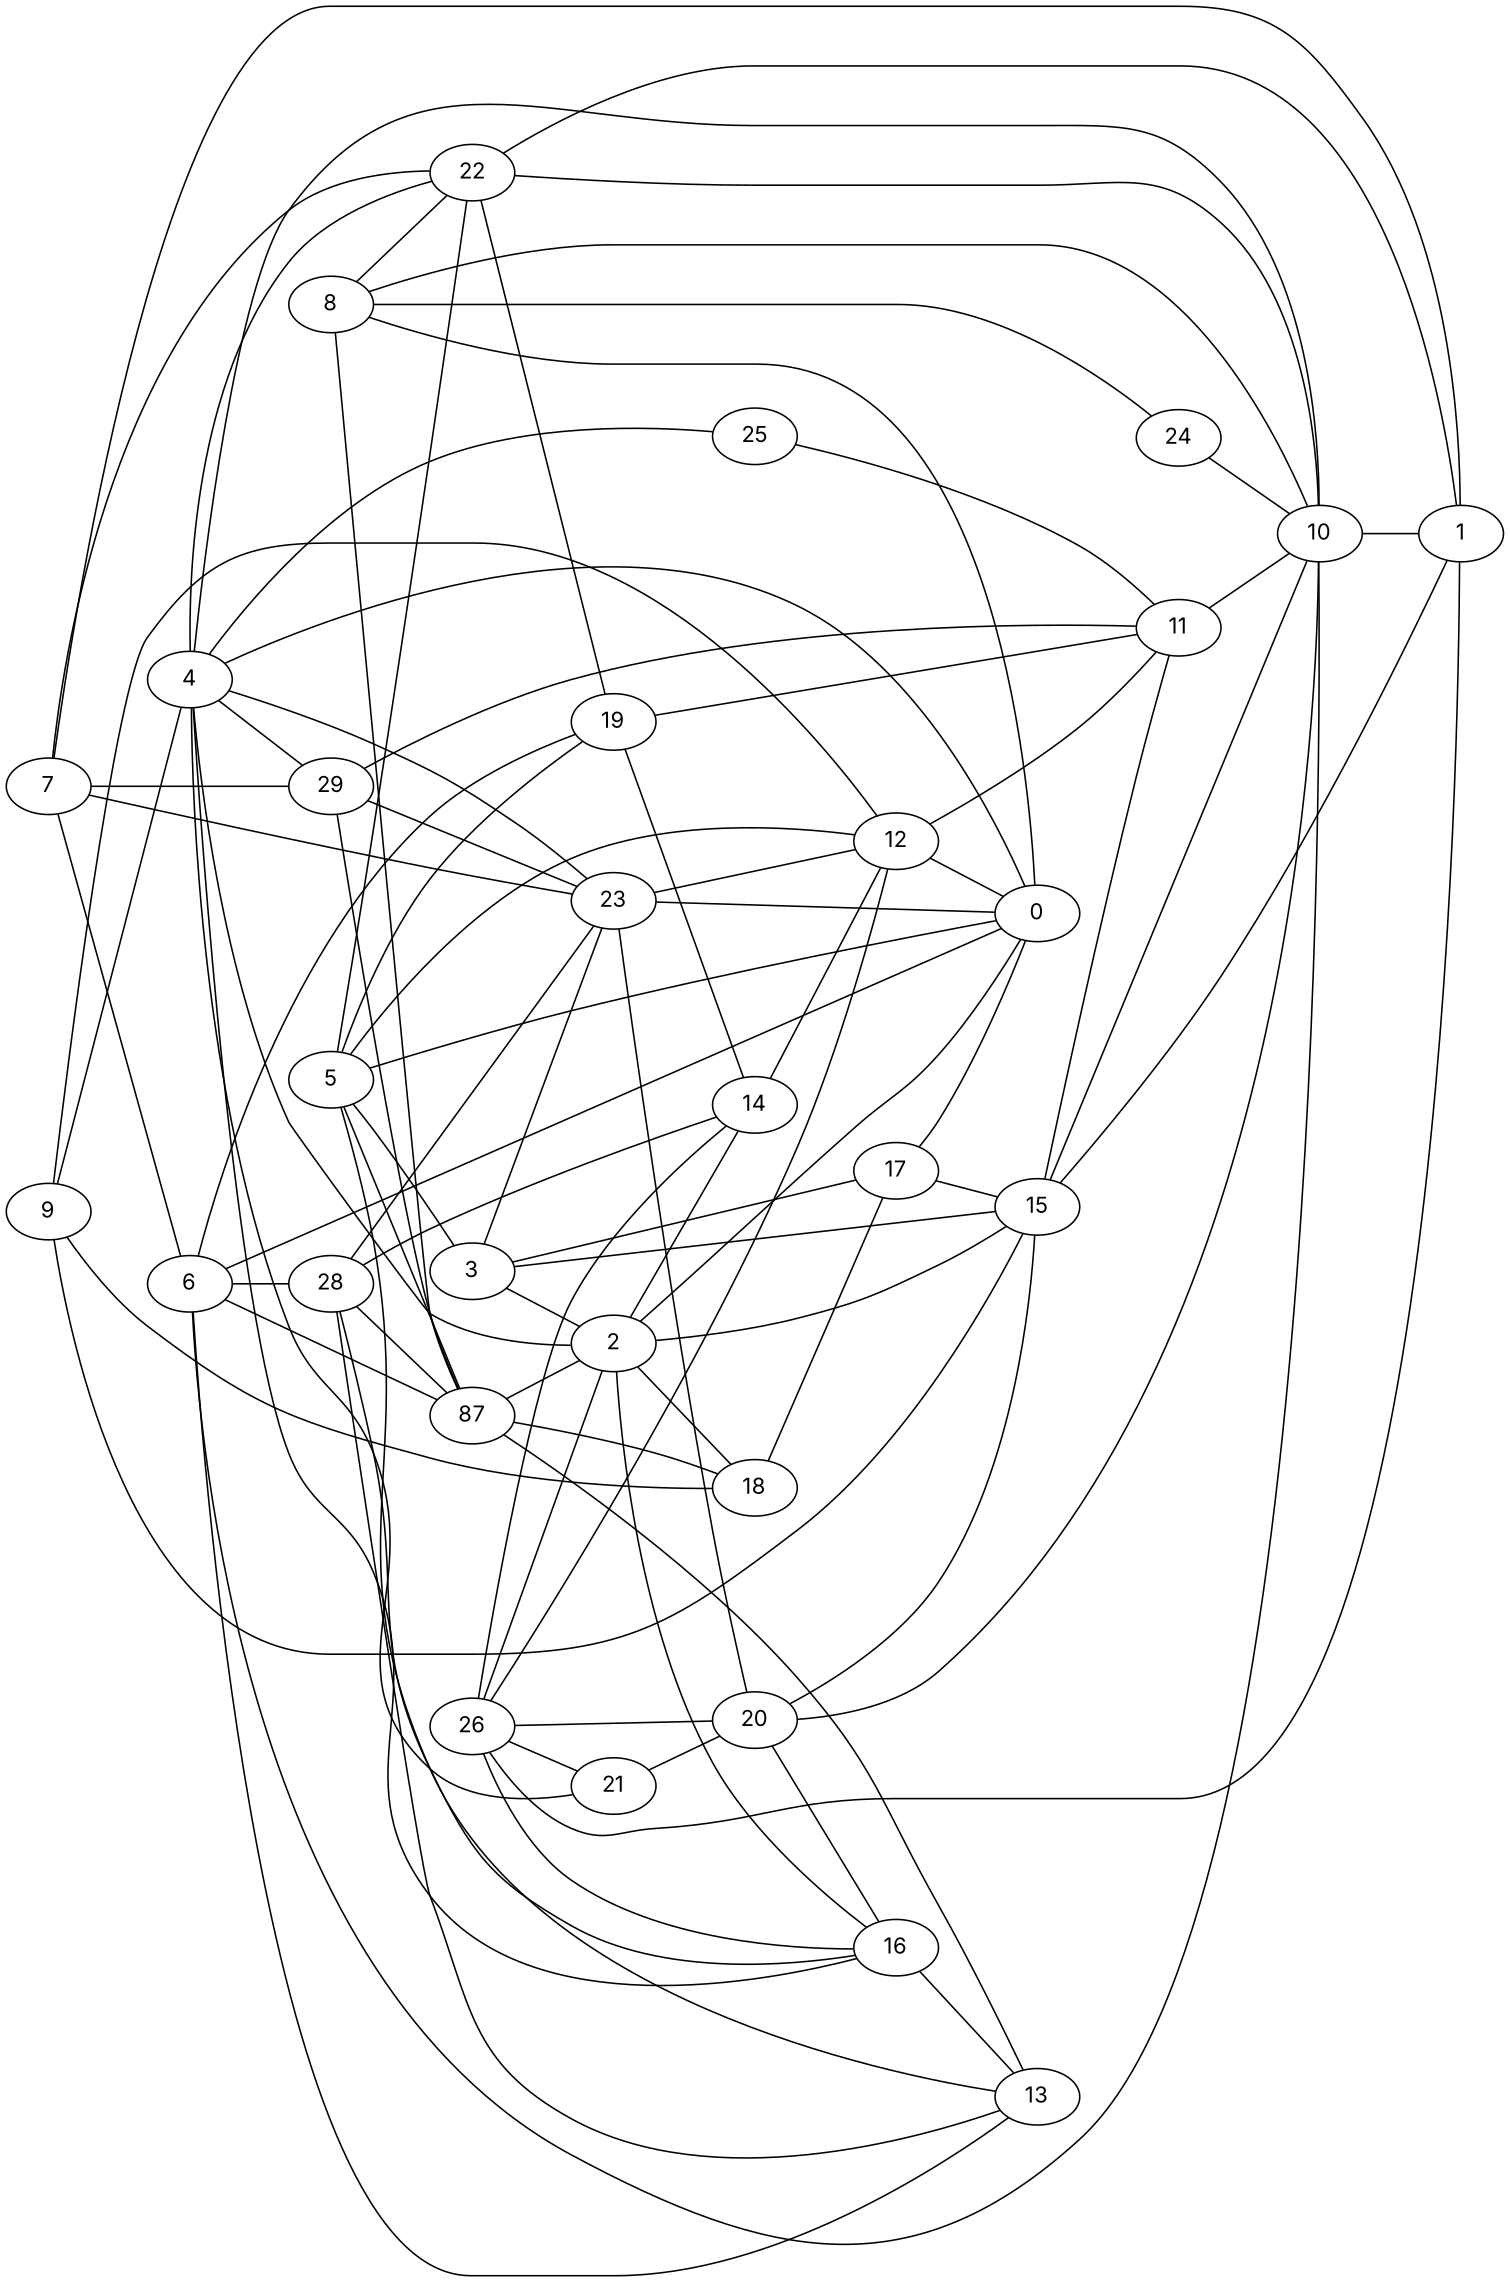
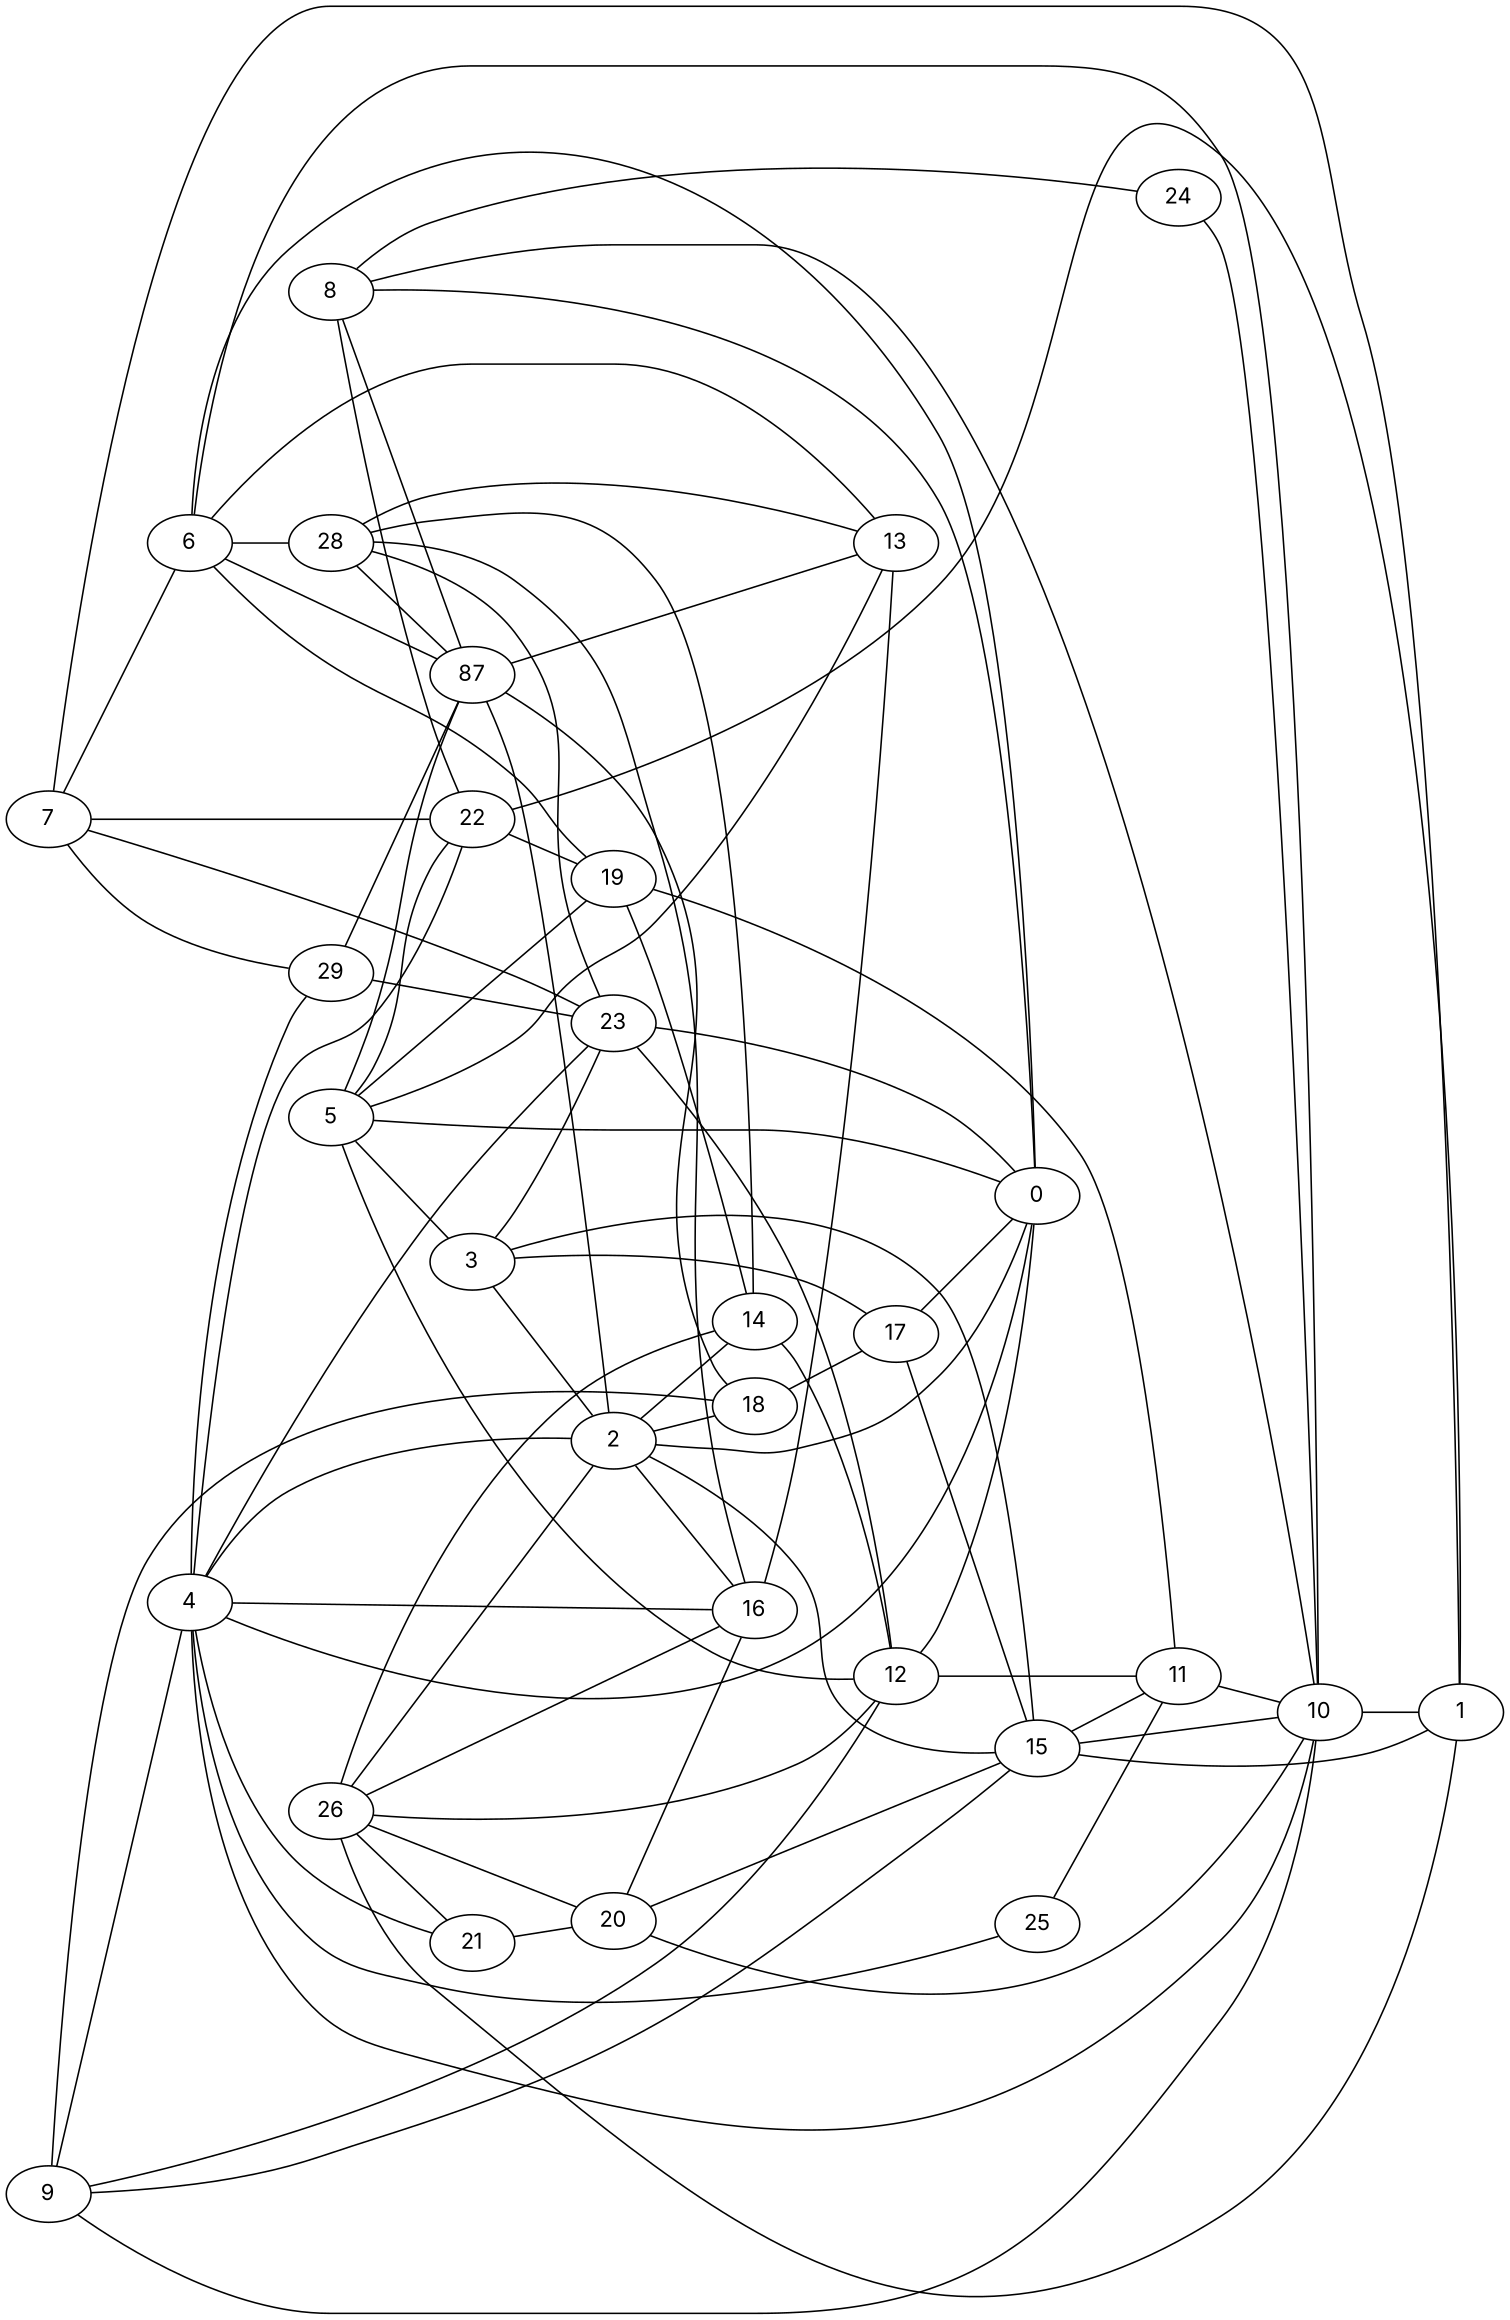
edge "22" -- "10": now "9" -- "10"
edge "11" -- "29": removed
edge "23" -- "20": removed
